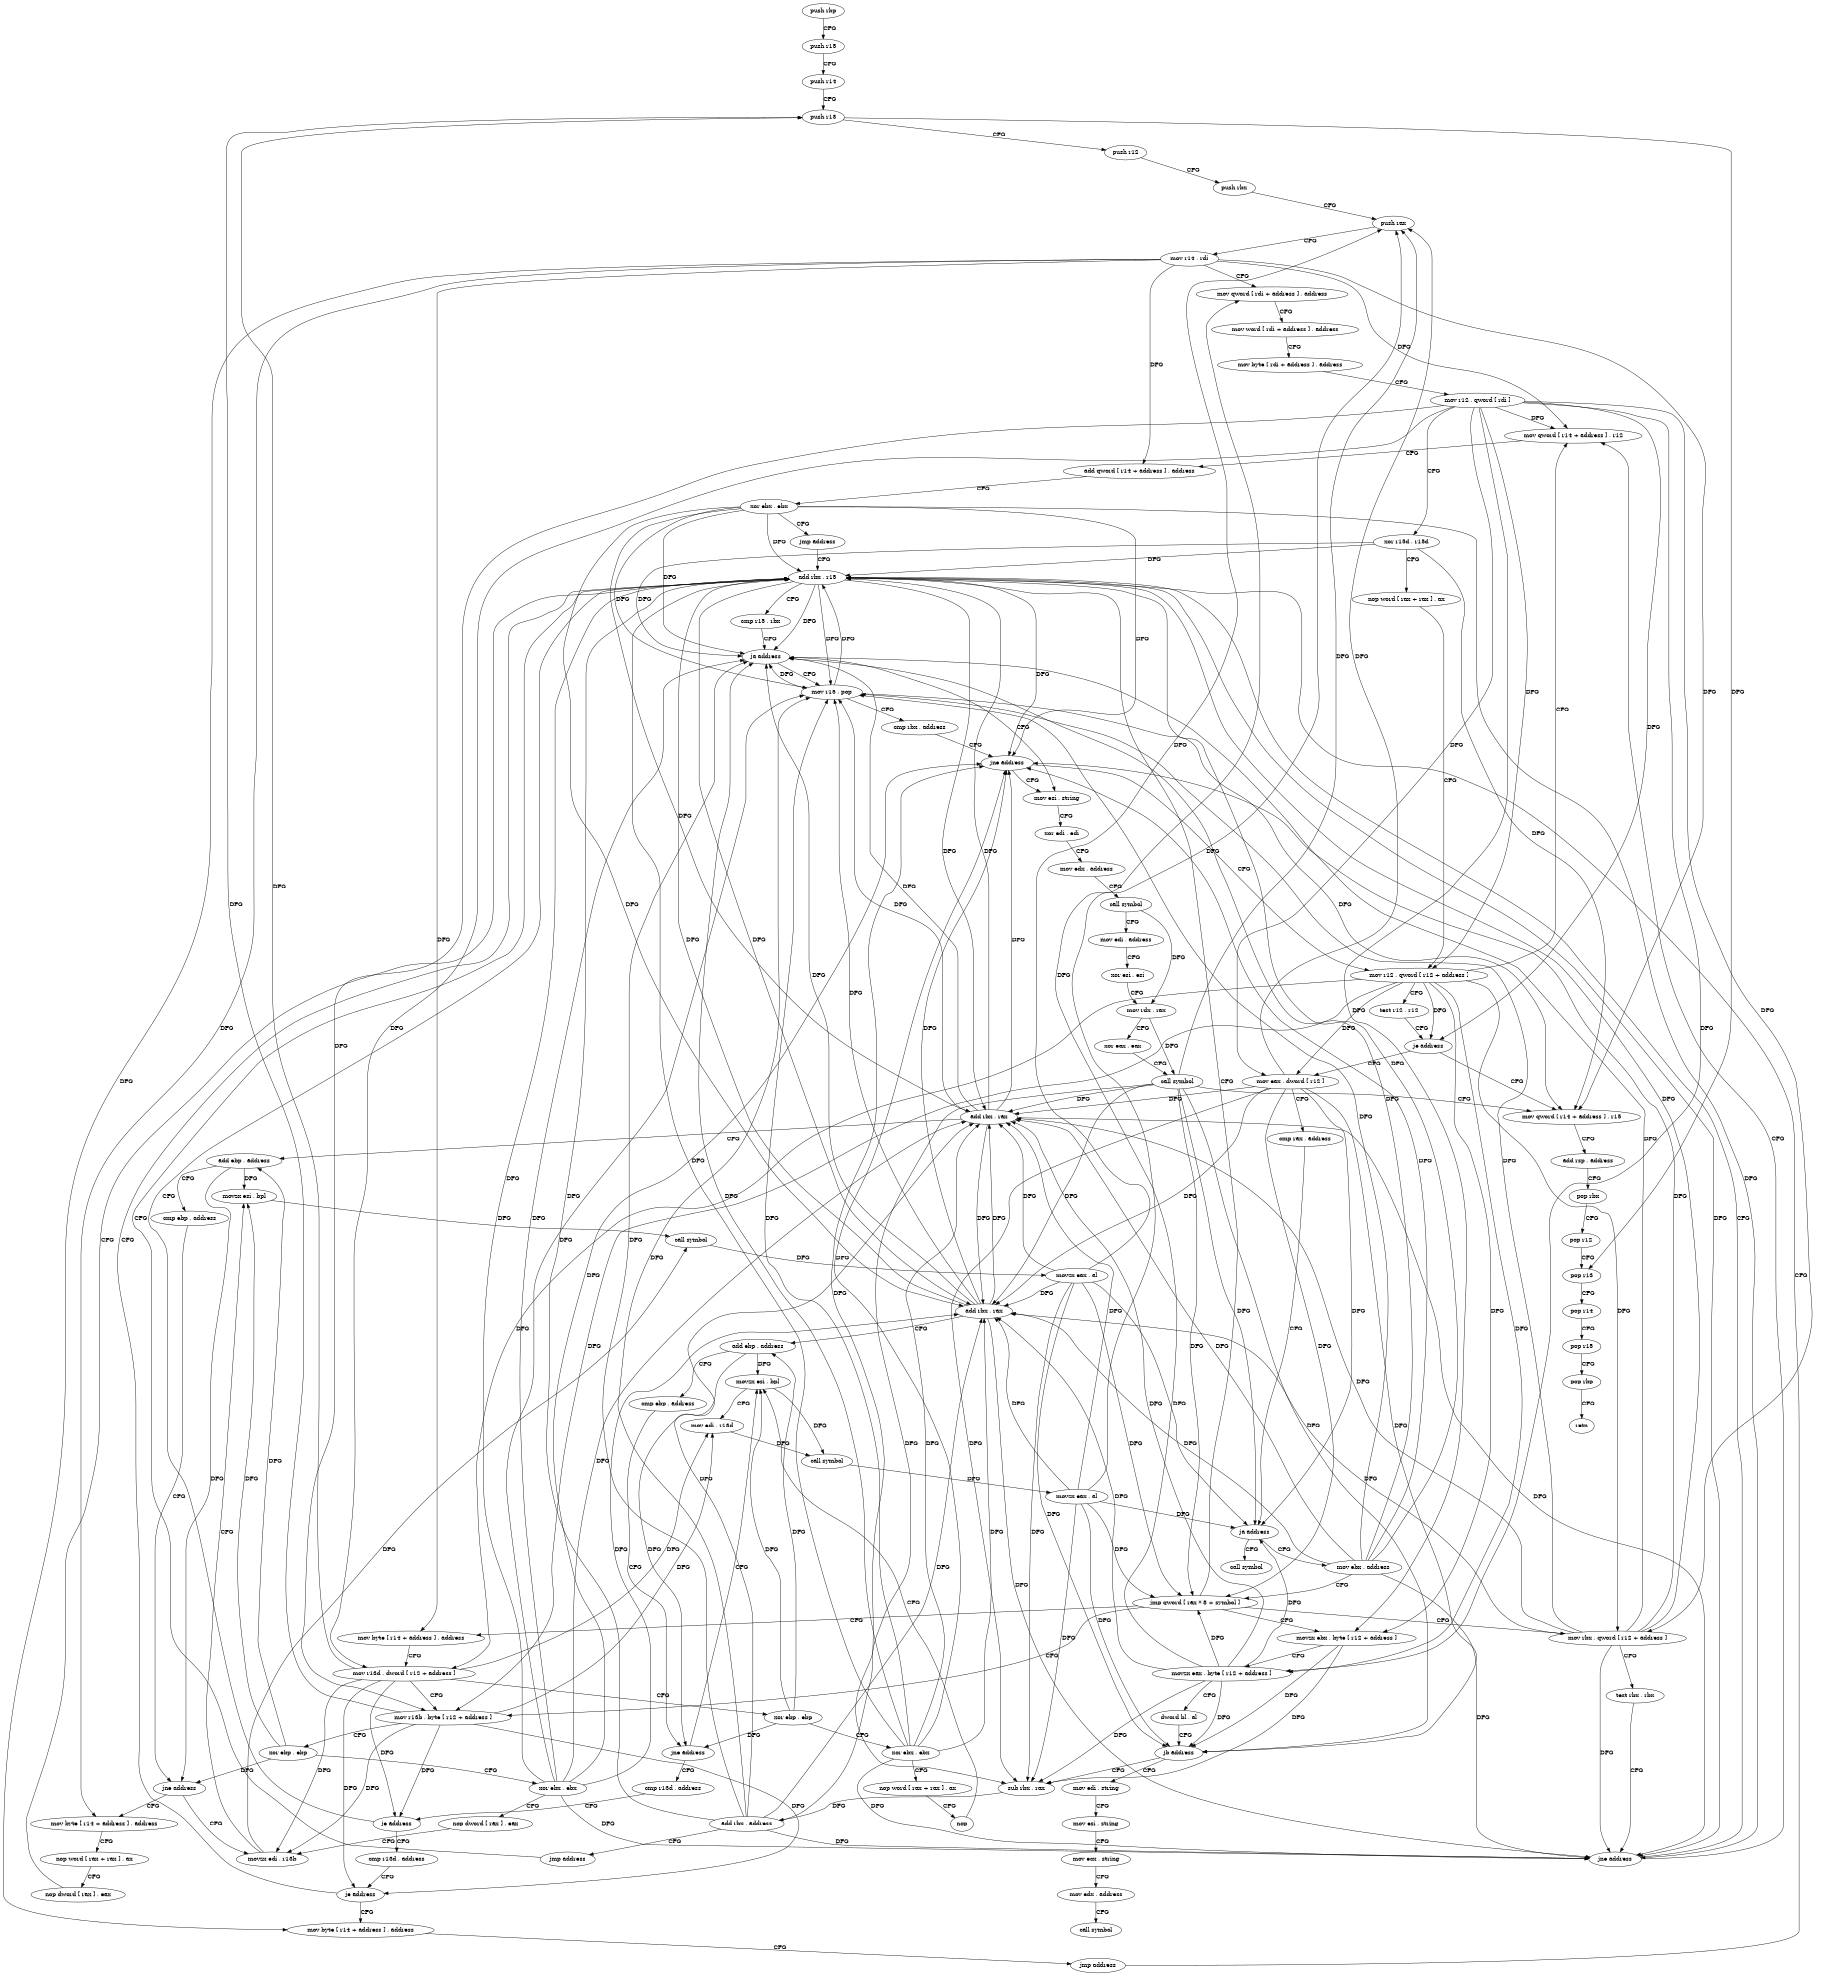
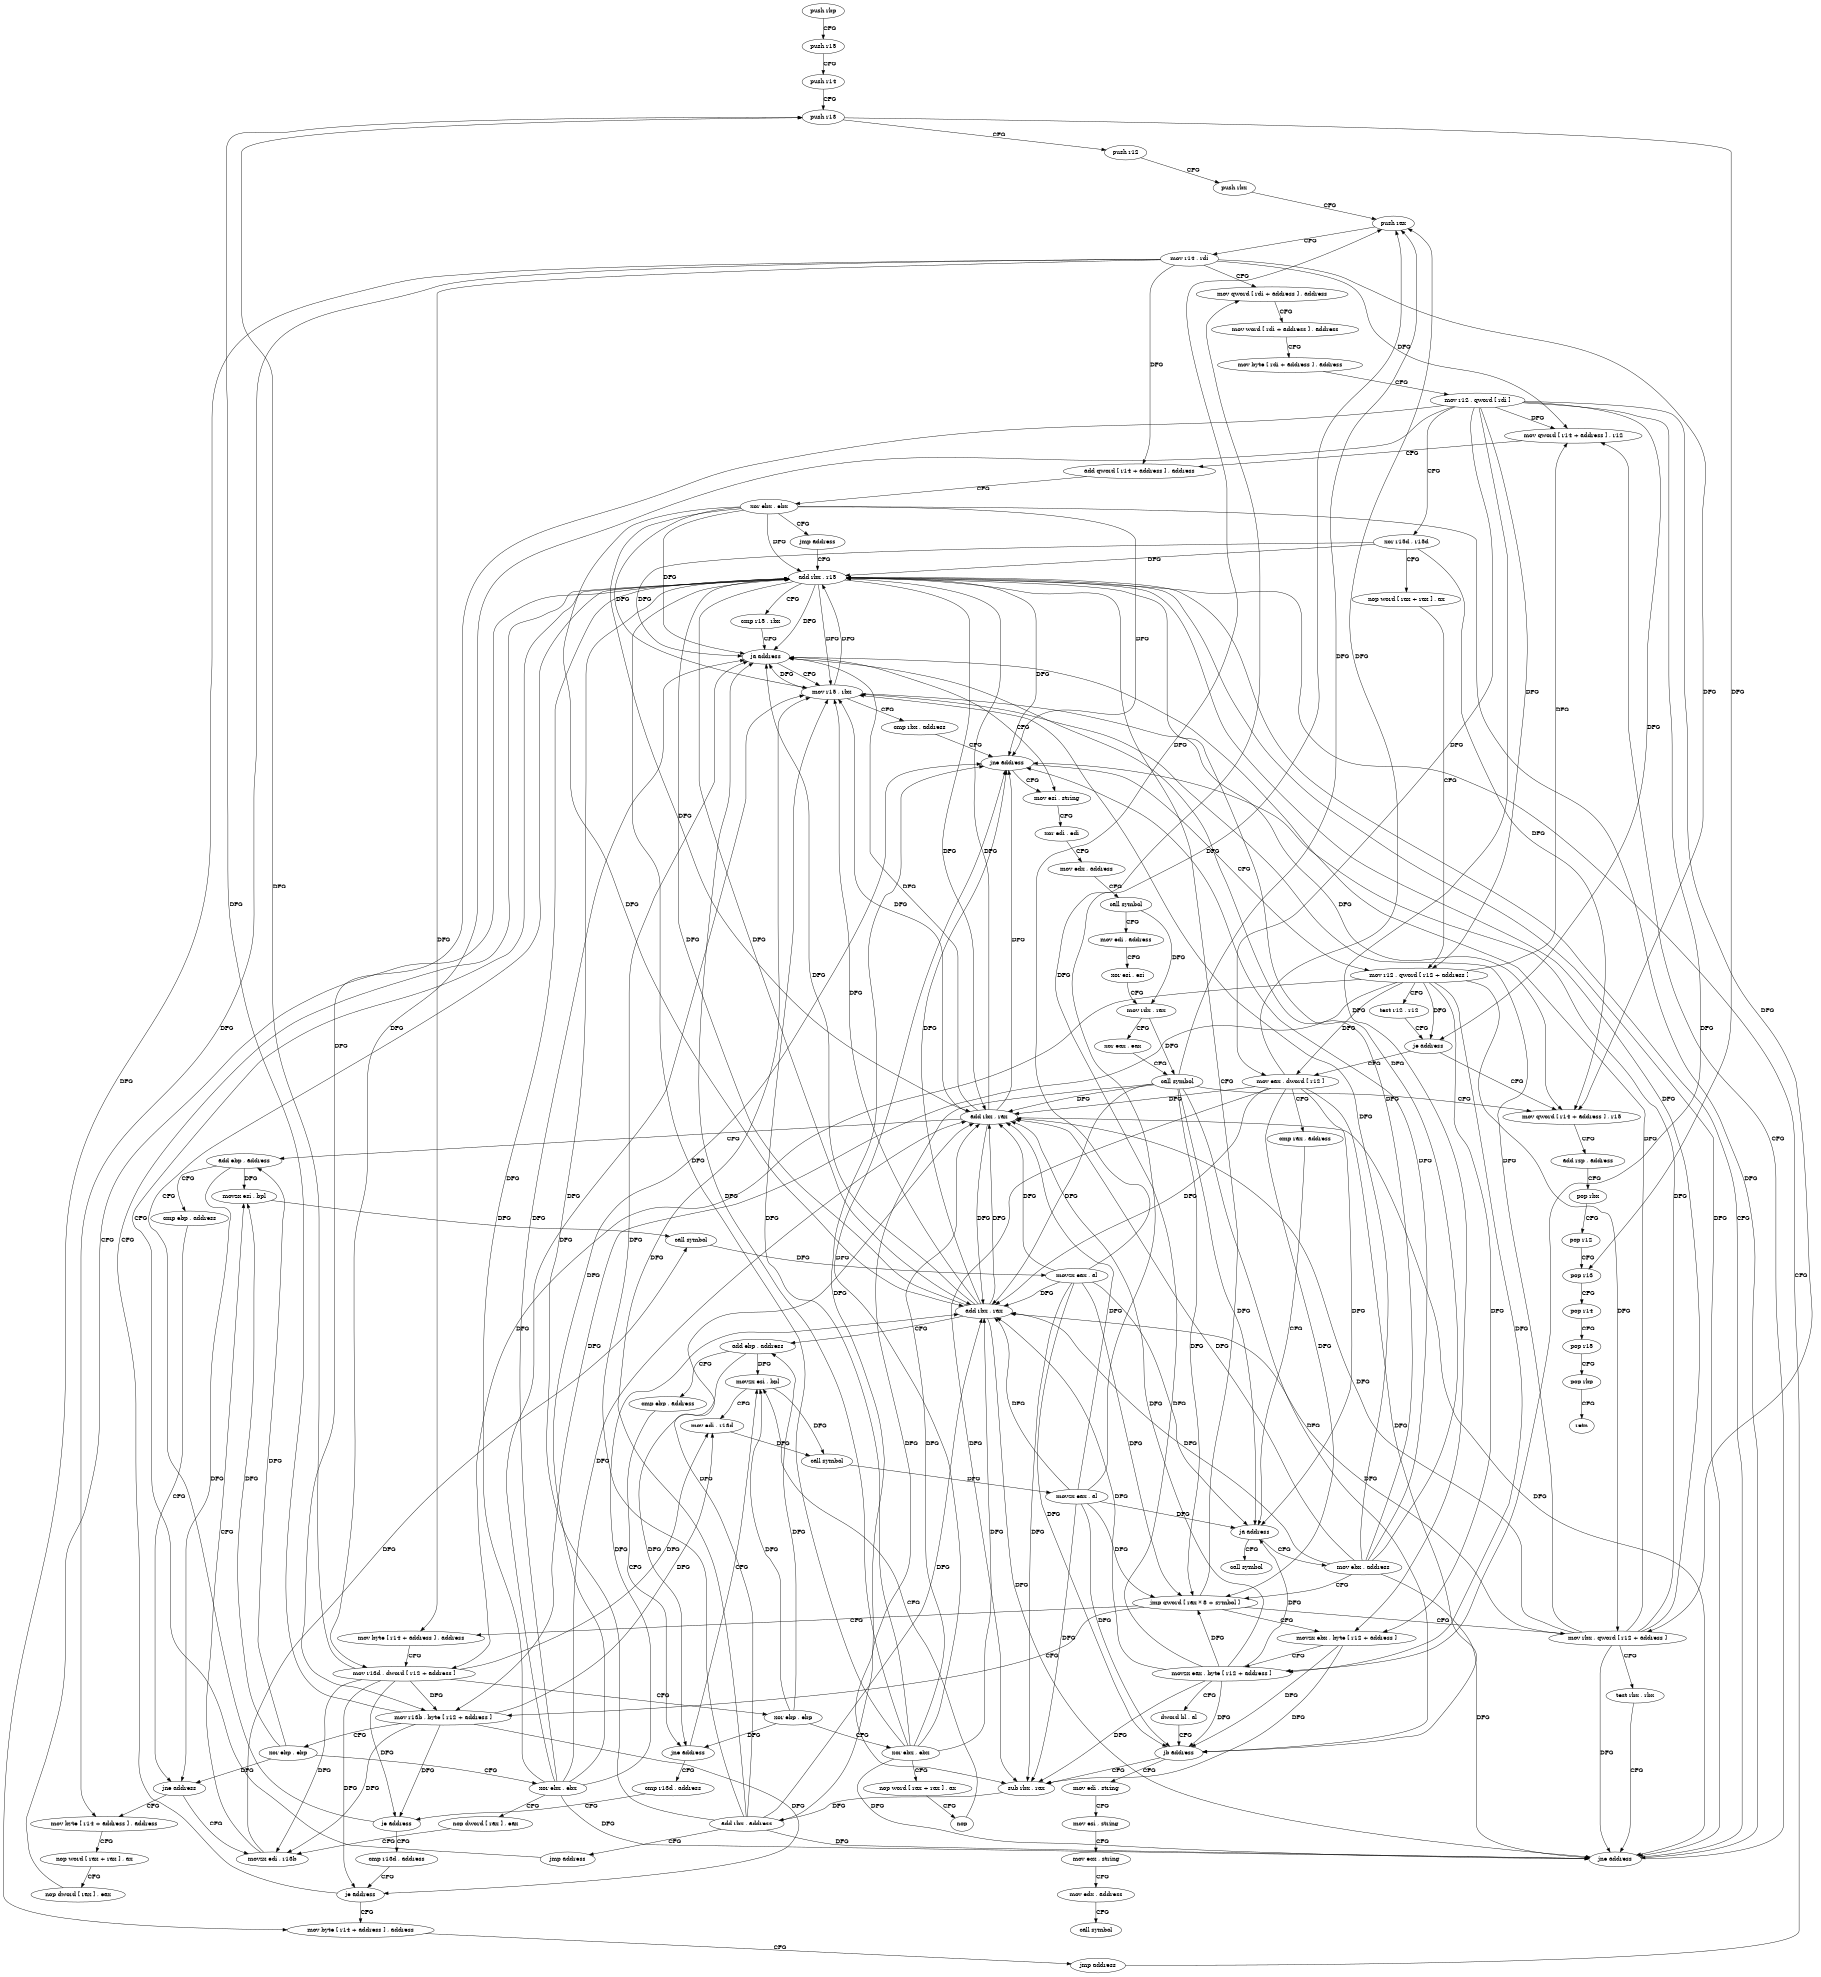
node "mov r15 , pop": label "mov r15 , pop" -> "mov r15 , rbx"
edge "mov r12 , qword [ r12 + address ]" -> "mov qword [ r14 + address ] , r12": label "CFG" -> "DFG"
edge "mov r13d , dword [ r12 + address ]" -> "mov r13b , byte [ r12 + address ]": label "CFG" -> "DFG"
